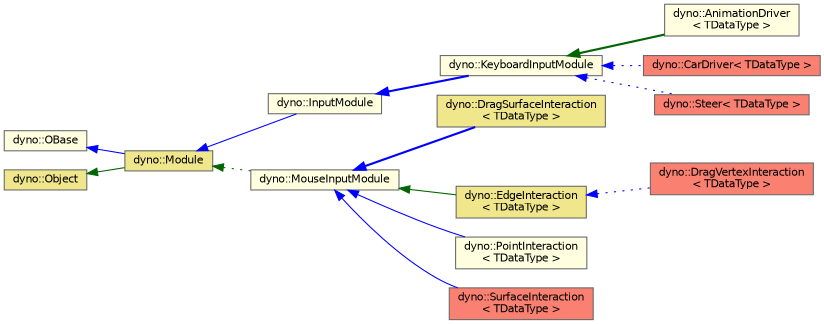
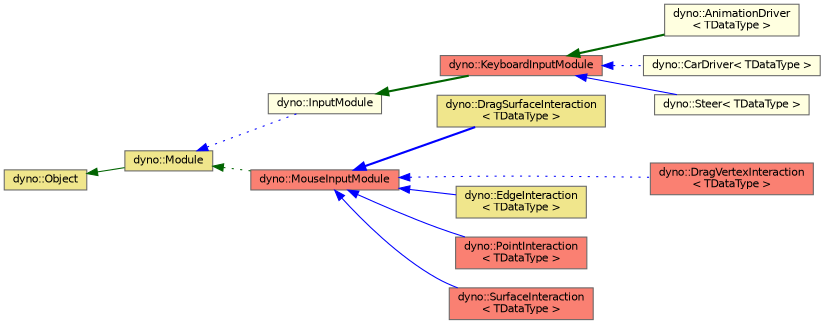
node "dyno::KeyboardInputModule": fillcolor lightyellow -> salmon
node "dyno::CarDriver< TDataType >": fillcolor salmon -> lightyellow
edge "dyno::KeyboardInputModule" -> "dyno::InputModule": color blue -> darkgreen
edge "dyno::Steer< TDataType >" -> "dyno::KeyboardInputModule": style dotted -> solid
node "dyno::Steer< TDataType >": fillcolor salmon -> lightyellow
edge "dyno::InputModule" -> "dyno::Module": style solid -> dotted
node "dyno::OBase": removed
node "dyno::MouseInputModule": fillcolor lightyellow -> salmon
edge "dyno::DragVertexInteraction < TDataType >" -> "dyno::EdgeInteraction < TDataType >": now "dyno::DragVertexInteraction < TDataType >" -> "dyno::MouseInputModule"
edge "dyno::EdgeInteraction < TDataType >" -> "dyno::MouseInputModule": color darkgreen -> blue
node "dyno::PointInteraction < TDataType >": fillcolor lightyellow -> salmon
